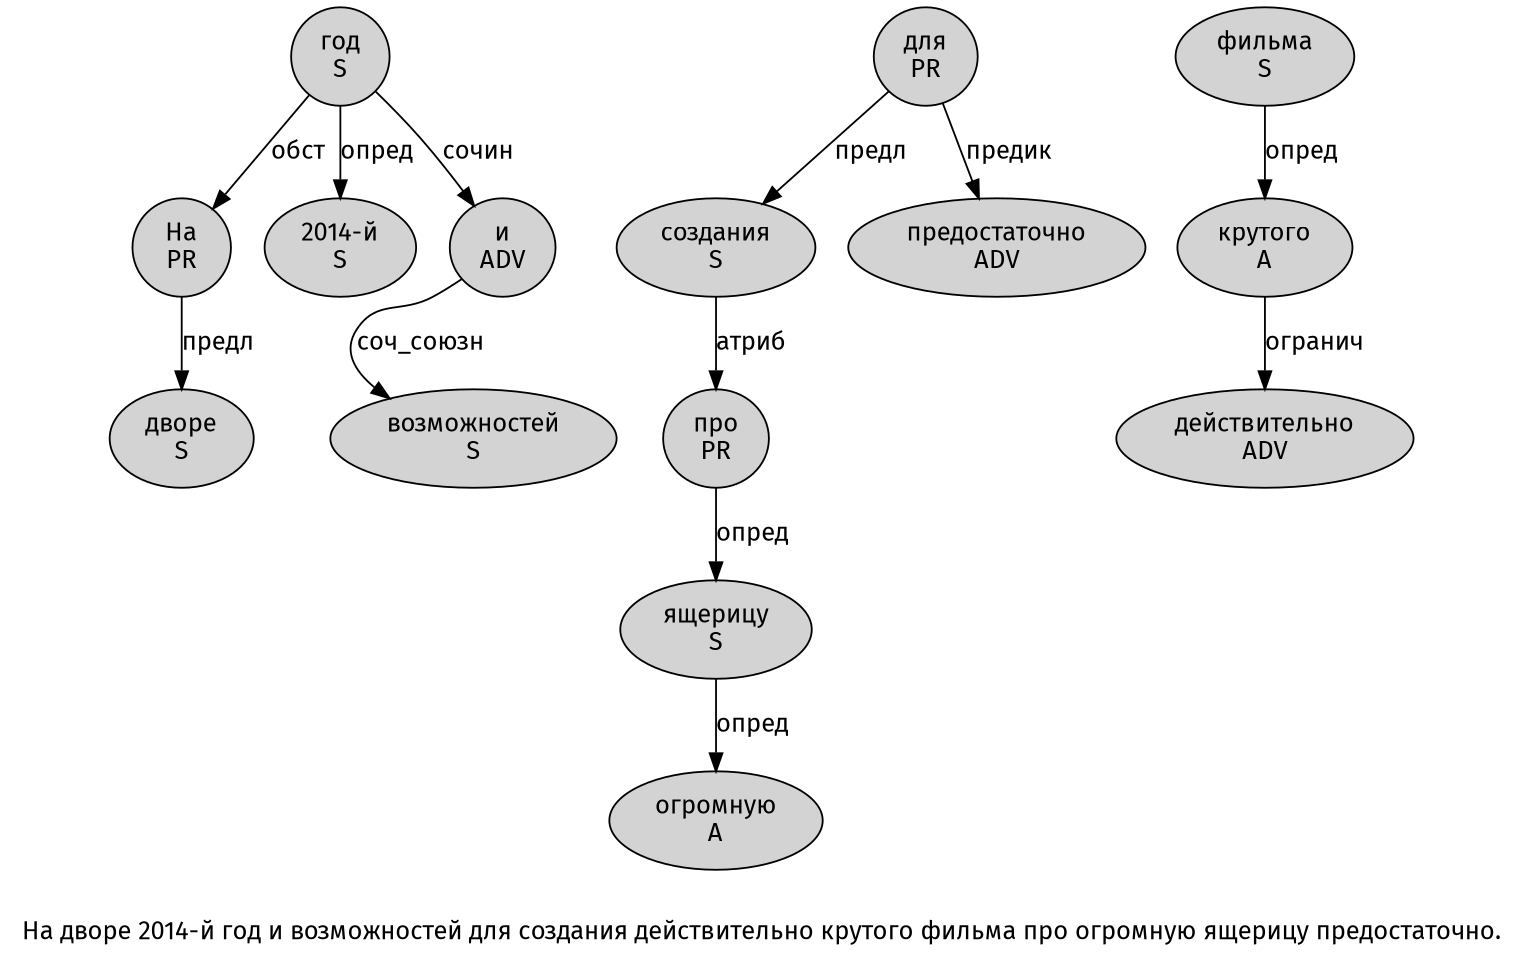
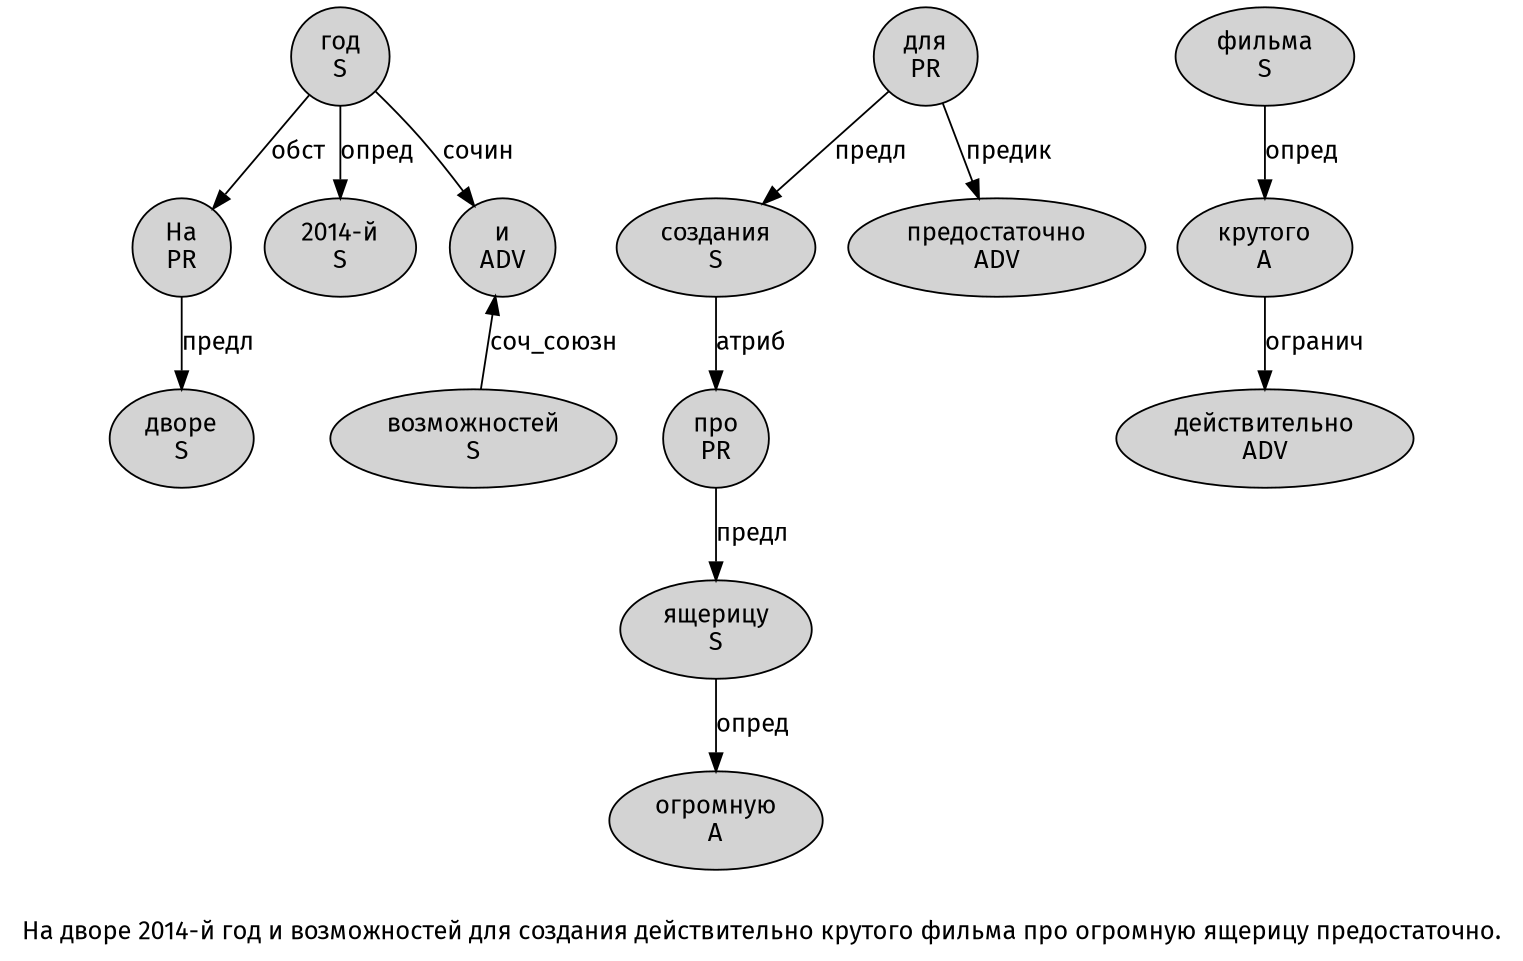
edge "и ADV" -> "возможностей S": reversed
edge "про PR" -> "ящерицу S": label "опред" -> "предл"
